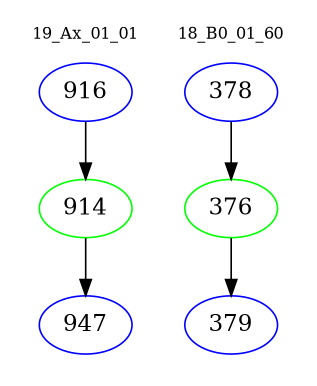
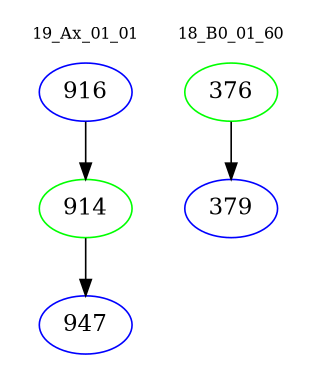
node "378": removed
